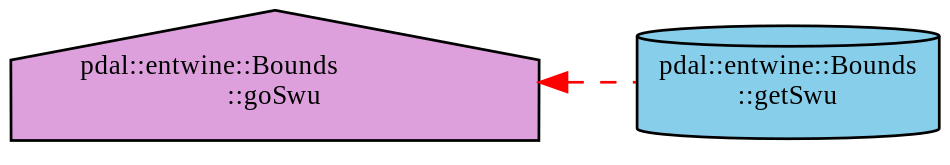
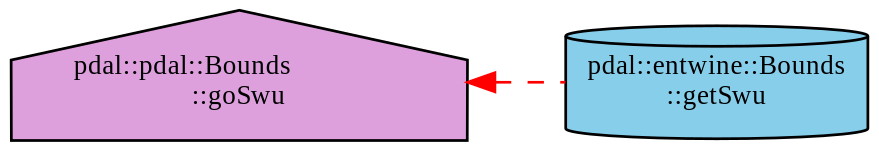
node "pdal::entwine::Bounds ::goSwu": label "pdal::entwine::Bounds ::goSwu" -> "pdal::pdal::Bounds ::goSwu"
